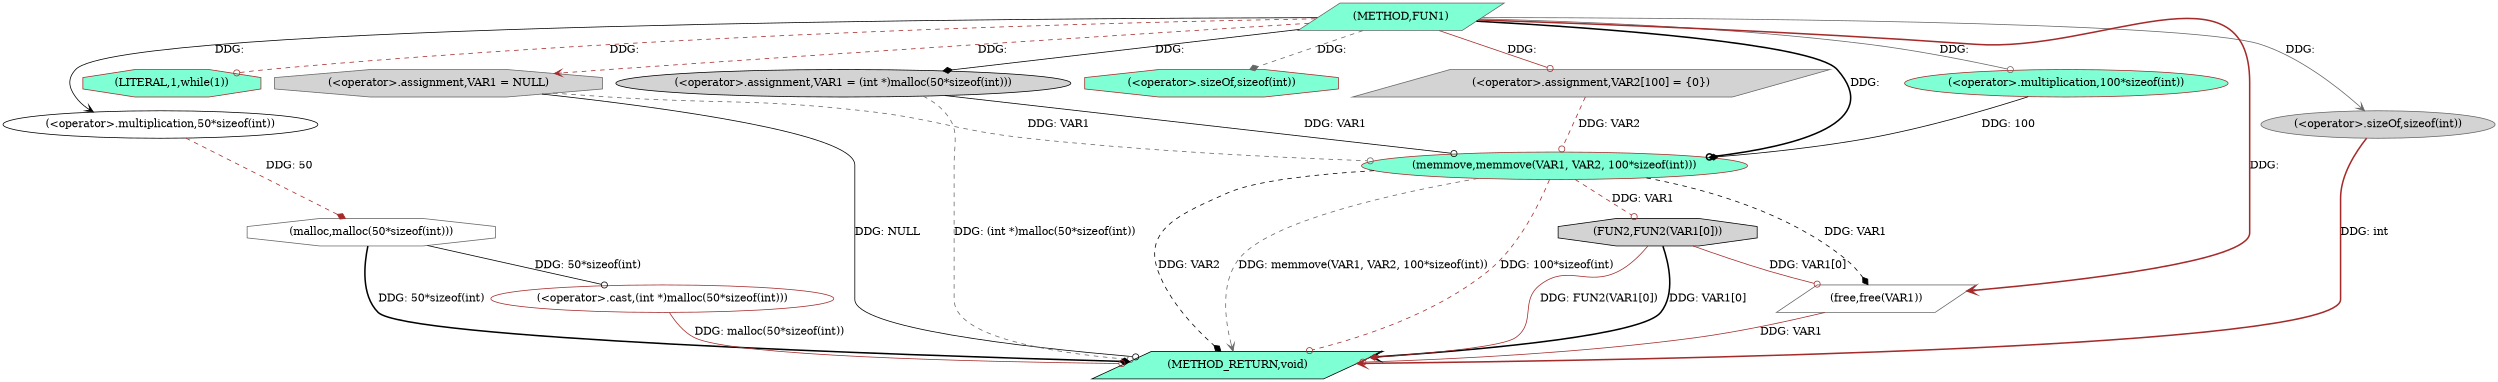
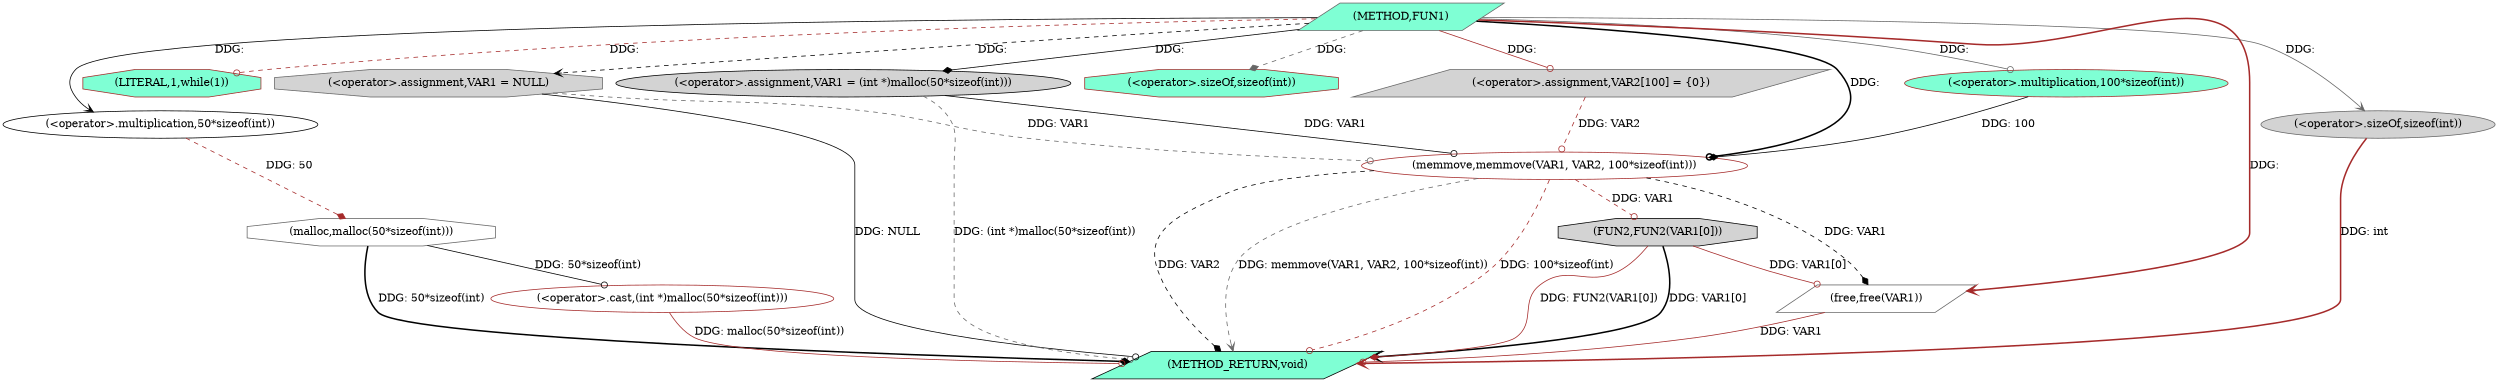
edge "(METHOD,FUN1)" -> "(<operator>.assignment,VAR1 = NULL)": color brown -> black
node "(memmove,memmove(VAR1, VAR2, 100*sizeof(int)))": fillcolor aquamarine -> white
